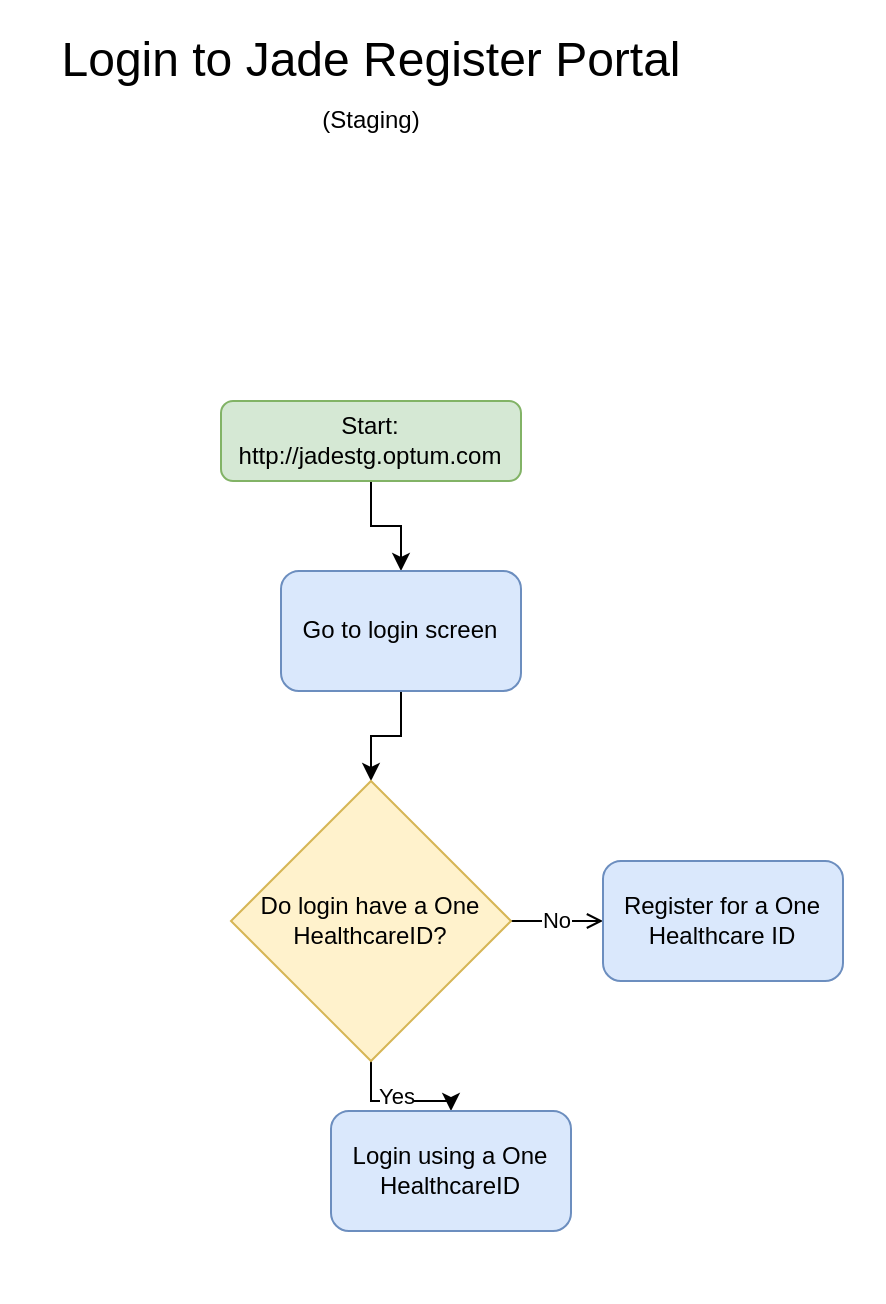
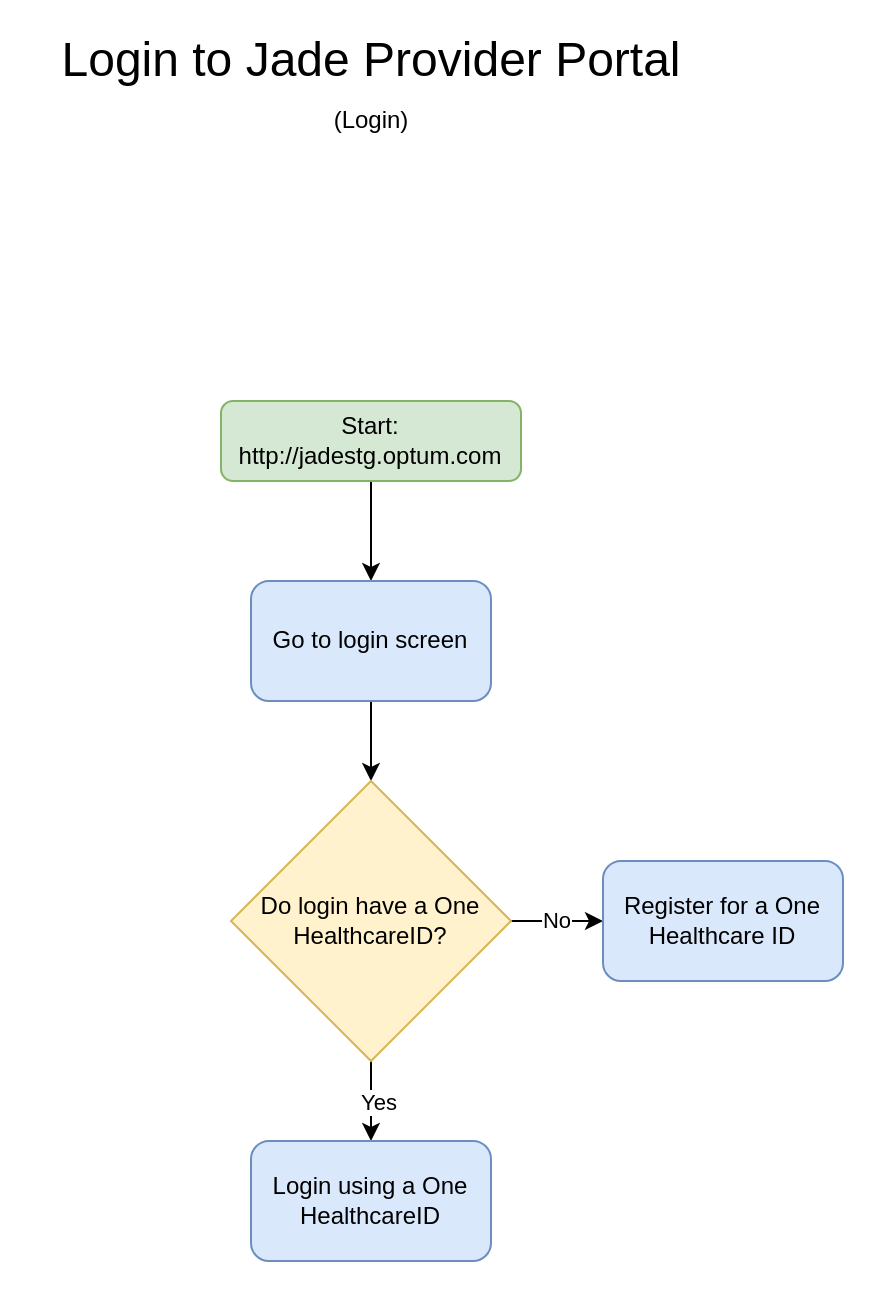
node "Login to Jade Register Portal": label "Login to Jade Register Portal" -> "Login to Jade Provider Portal"
node "(Staging)": label "(Staging)" -> "(Login)"
node "Go to login screen": moved (401, 631) -> (371, 641)
edge "Do login have a One HealthcareID?" -> "Register for a One Healthcare ID": arrowhead open -> classic
node "Login using a One HealthcareID": moved (451, 1171) -> (371, 1201)
